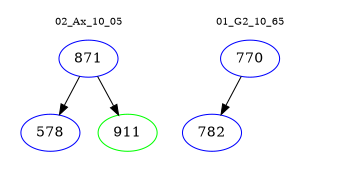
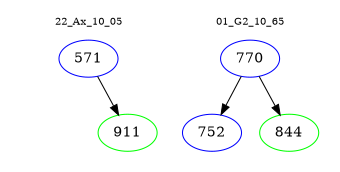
cluster "02_Ax_10_05": label "02_Ax_10_05" -> "22_Ax_10_05"
node "871": label "871" -> "571"
node "578": removed
node "782": label "782" -> "752"
node "844": added
